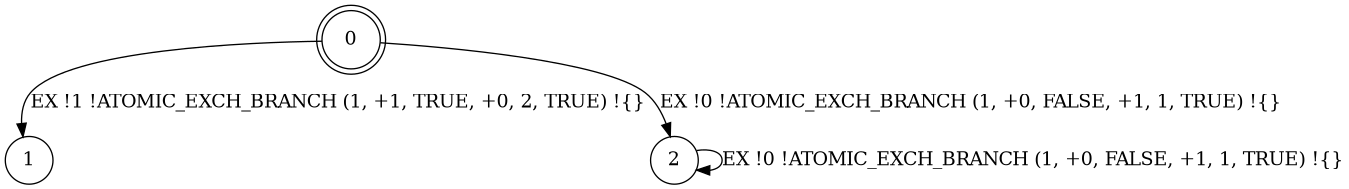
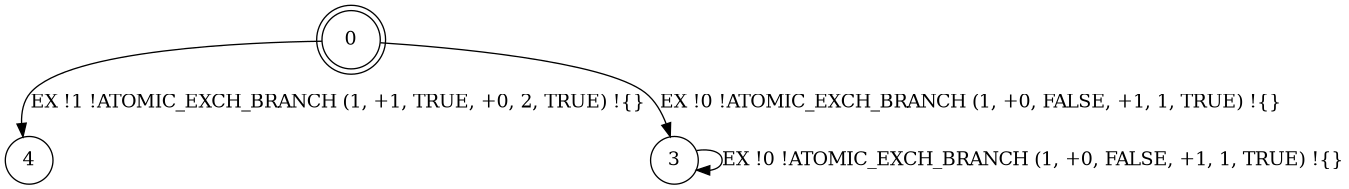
node "1": label "1" -> "4"
node "2": label "2" -> "3"
